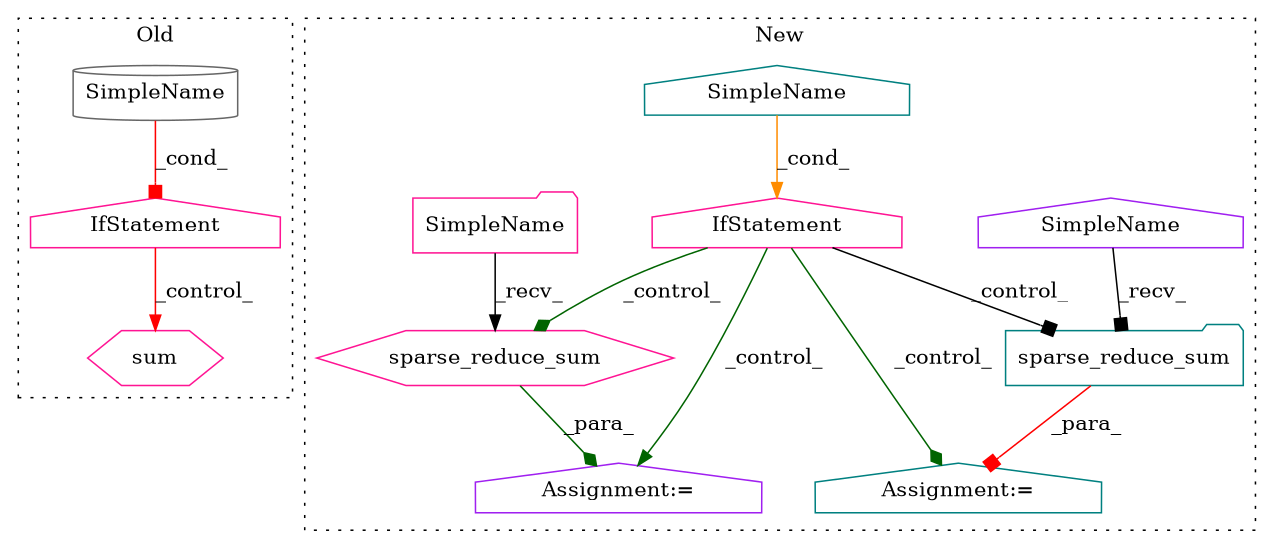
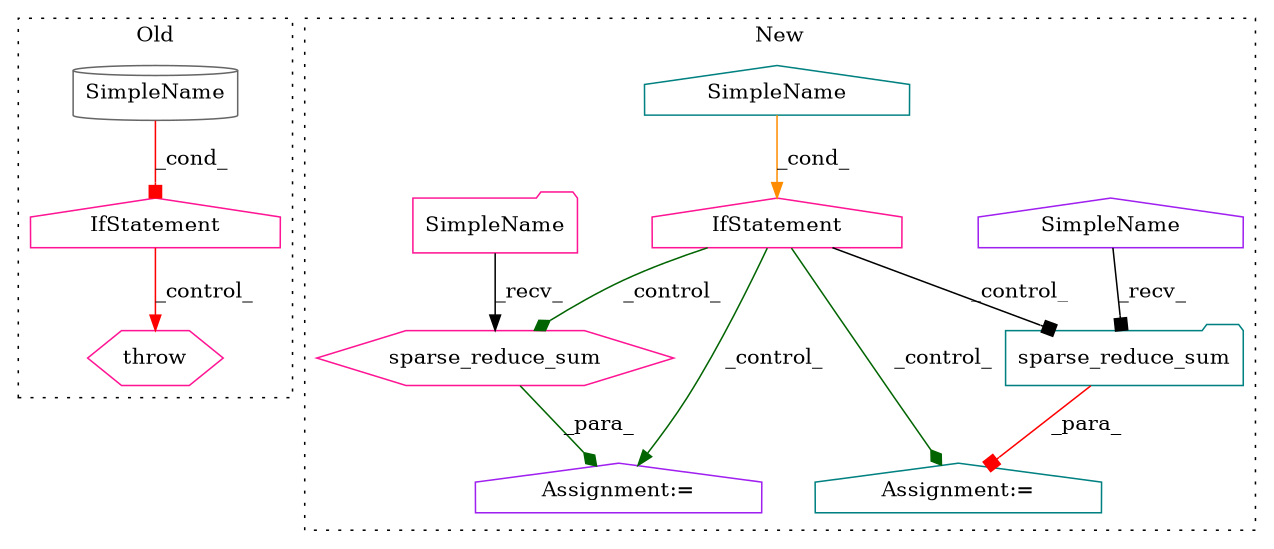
node "sum": label "sum" -> "throw"
